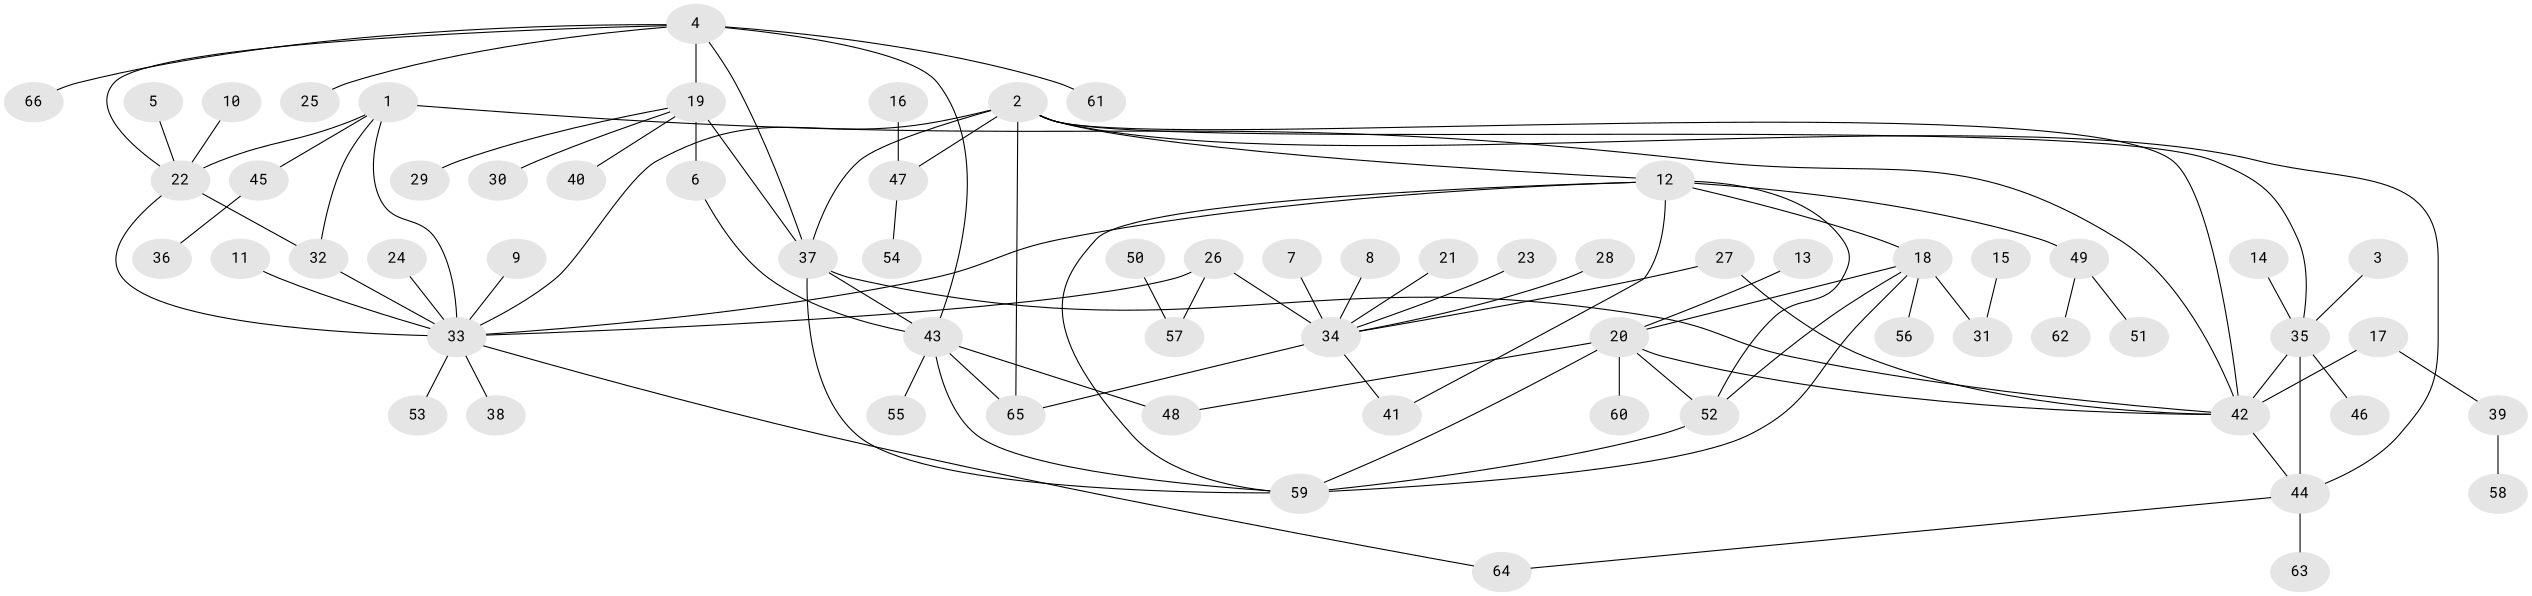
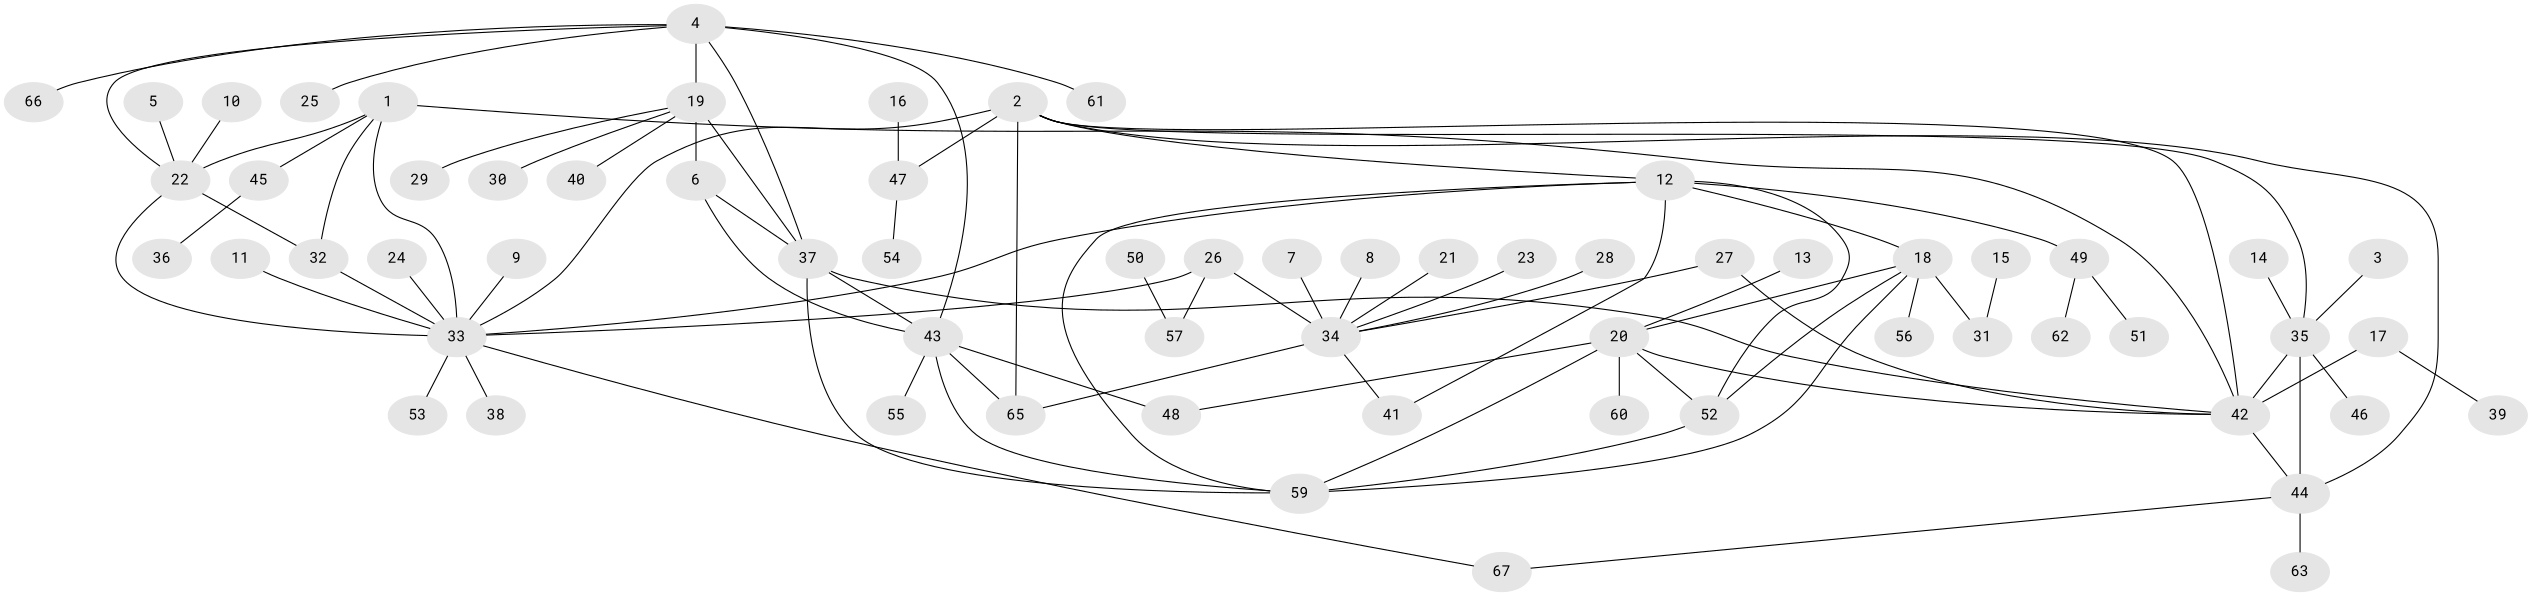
edge "2" -- "37": now "6" -- "37"
node "58": removed
node "64": label "64" -> "67"
